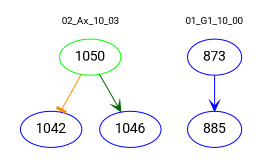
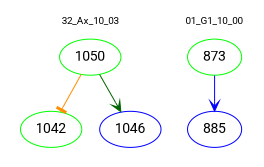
cluster "02_Ax_10_03": label "02_Ax_10_03" -> "32_Ax_10_03"
node "873": color blue -> green
node "1042": color blue -> green
